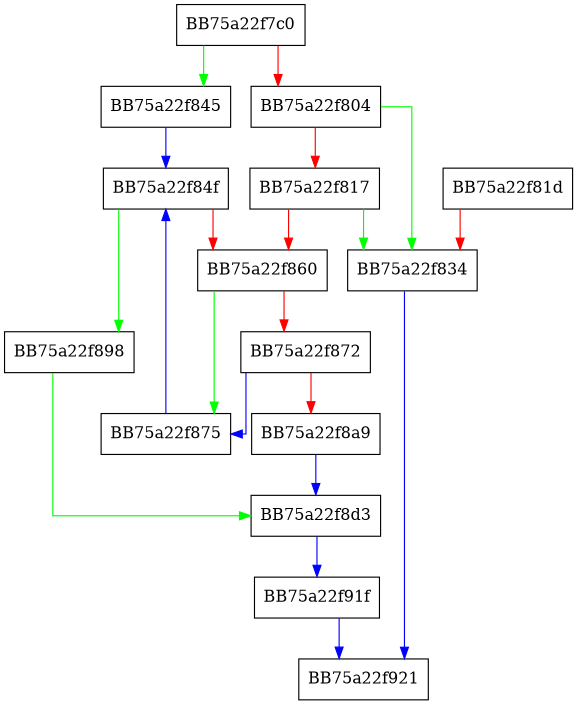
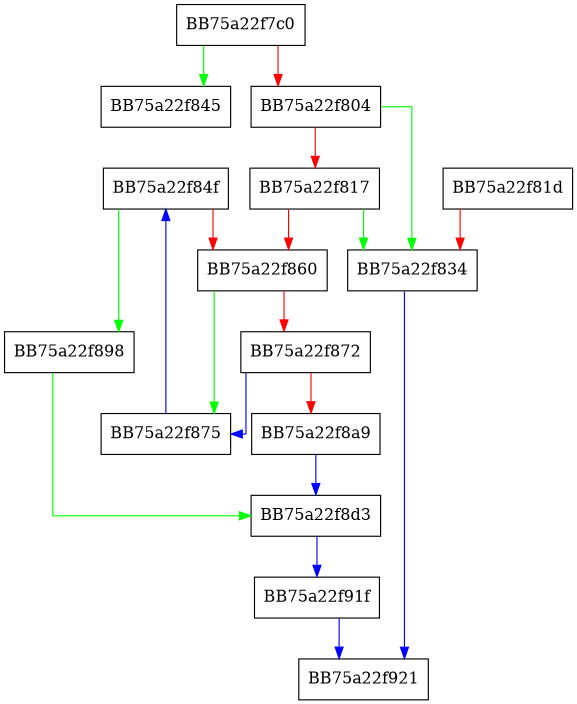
edge "BB75a22f845" -> "BB75a22f84f": removed
